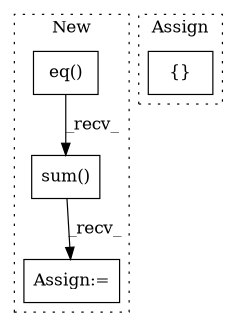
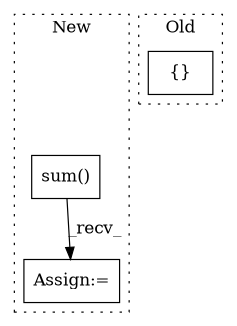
cluster "Assign": label "Assign" -> "Old"
node "eq()": removed
